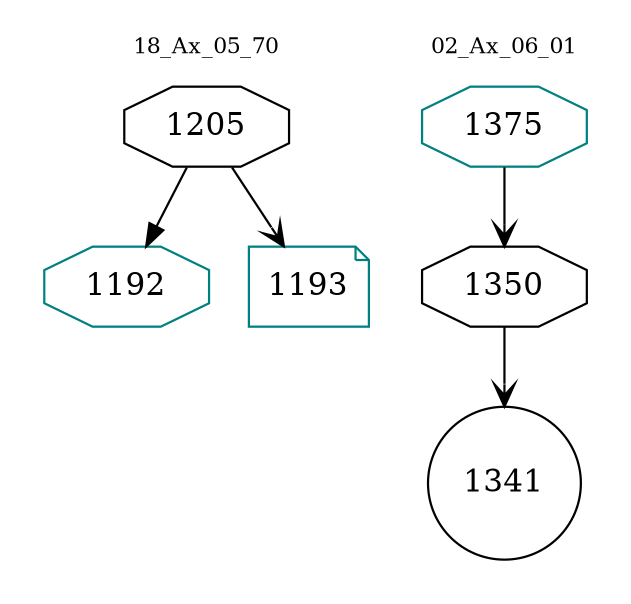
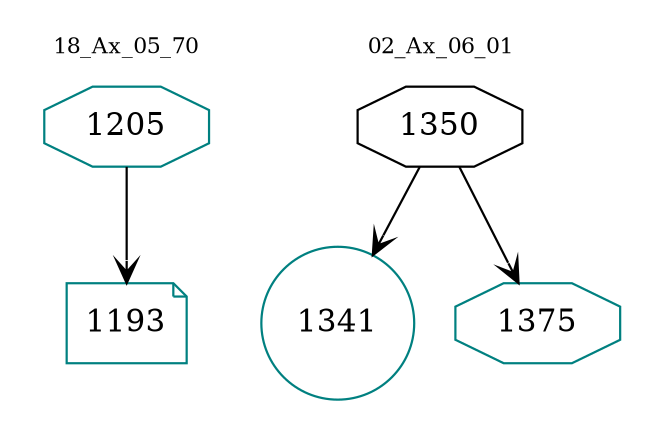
node "1205": color black -> teal
edge "1375" -> "1350": reversed
node "1192": removed
node "1341": color black -> teal
